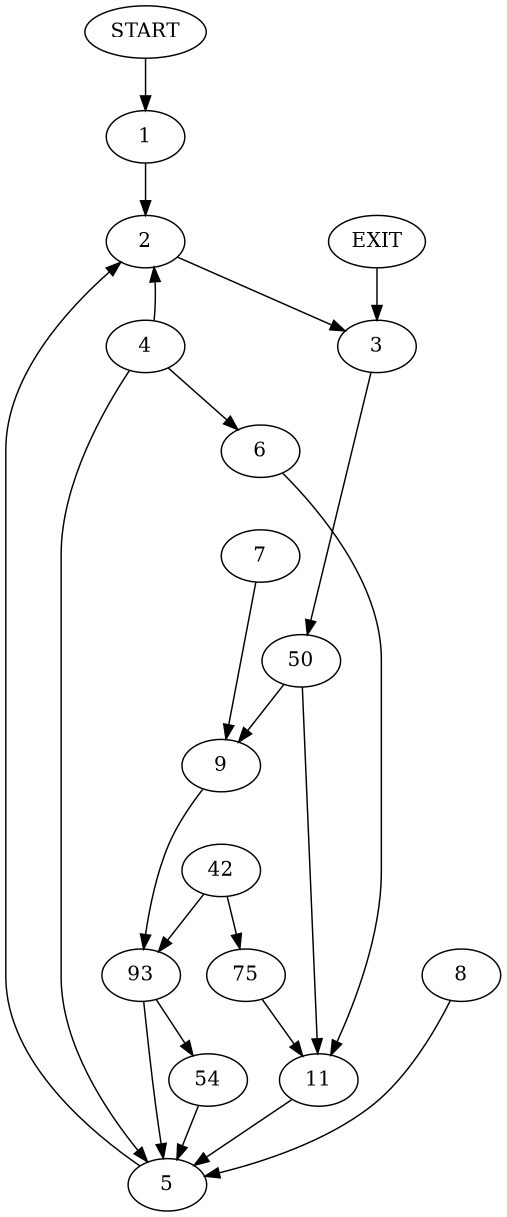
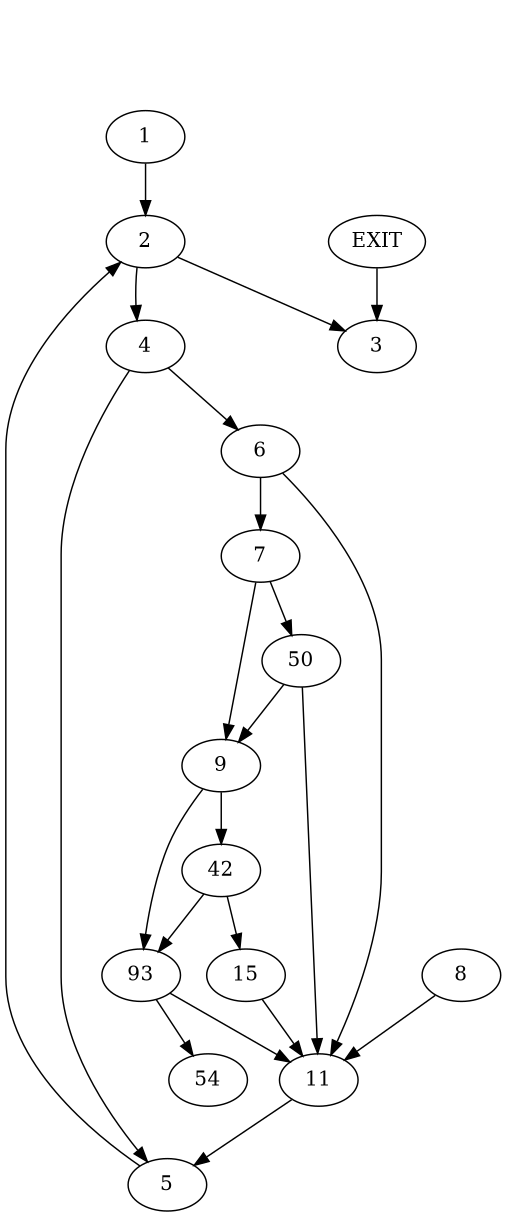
node "START": removed
edge "4" -> "2": reversed
edge "6" -> "7": added
edge "3" -> "50": now "7" -> "50"
edge "9" -> "42": added
node "75": label "75" -> "15"
edge "93" -> "5": now "93" -> "11"
edge "8" -> "5": now "8" -> "11"
edge "54" -> "5": removed
